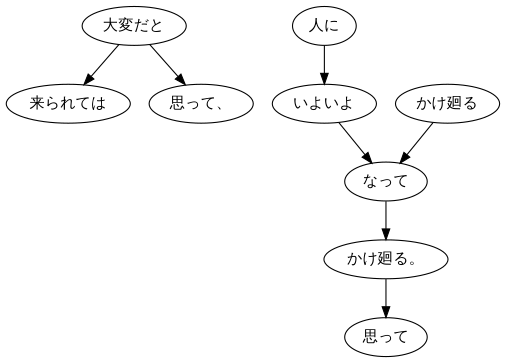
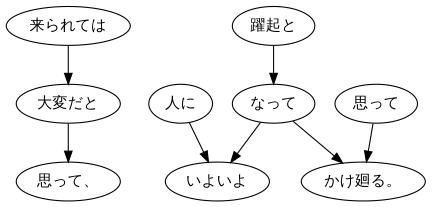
edge "大変だと" -> "来られては": reversed
node "かけ廻る": label "かけ廻る" -> "躍起と"
edge "いよいよ" -> "なって": reversed
edge "かけ廻る。" -> "思って": reversed
